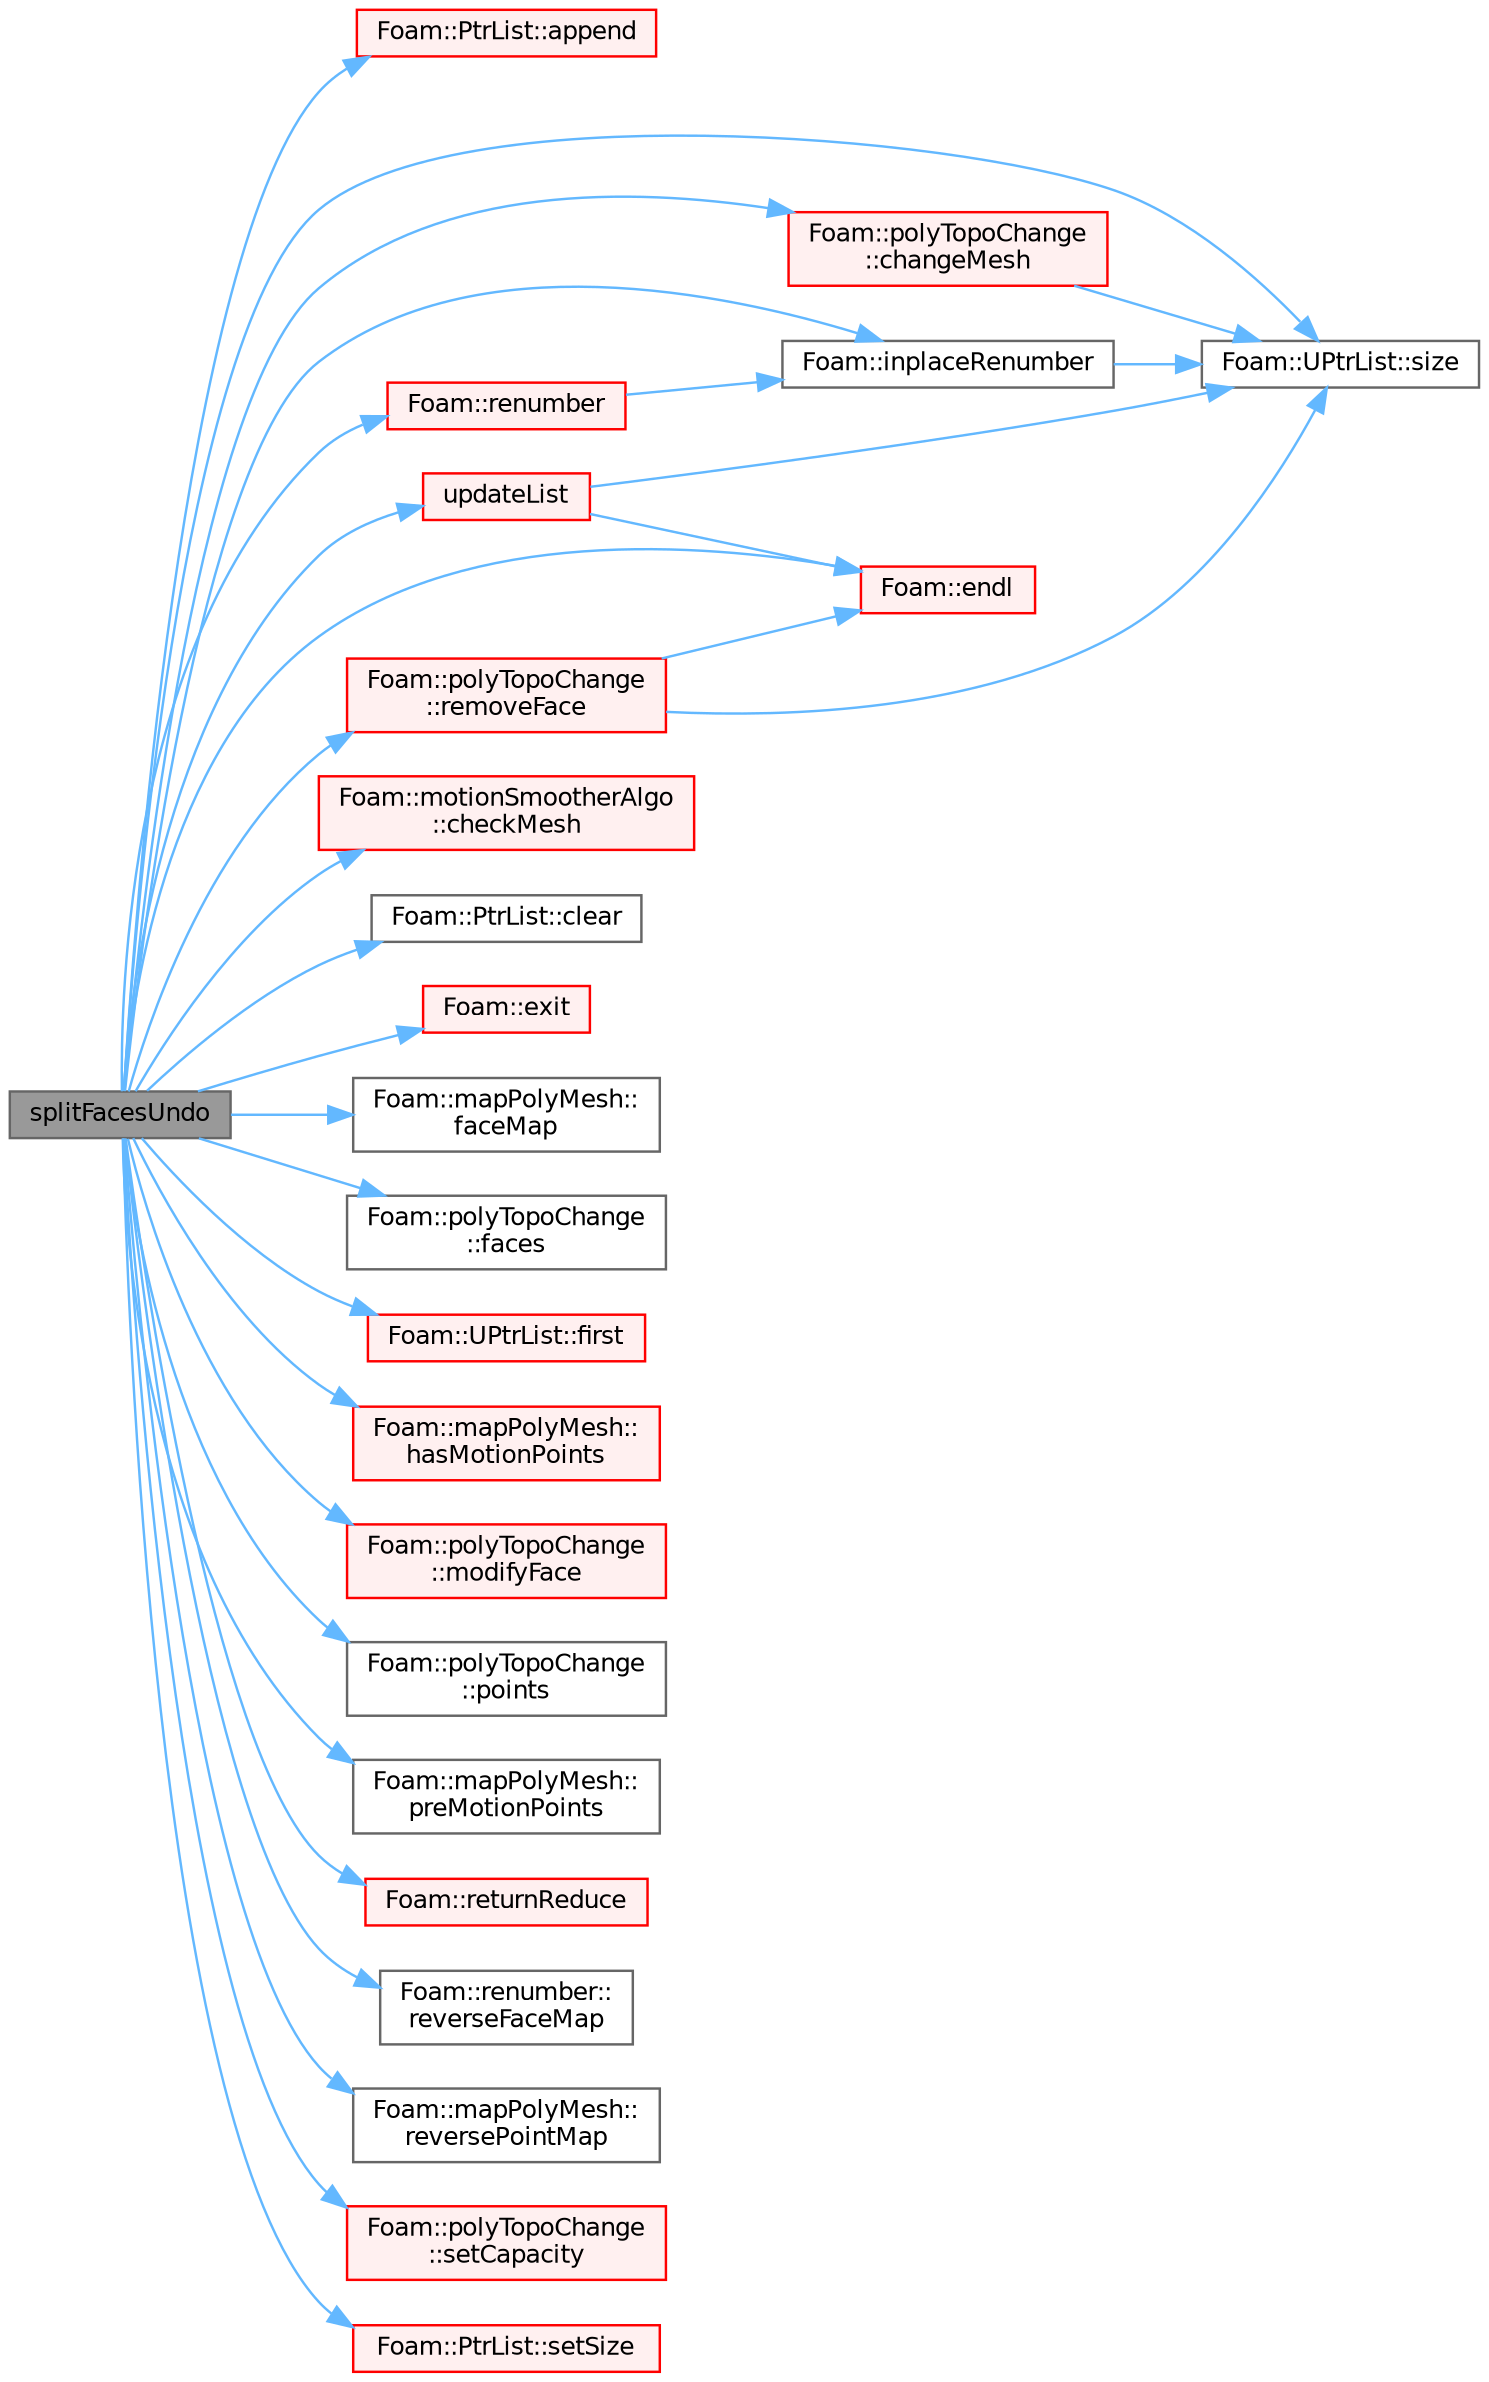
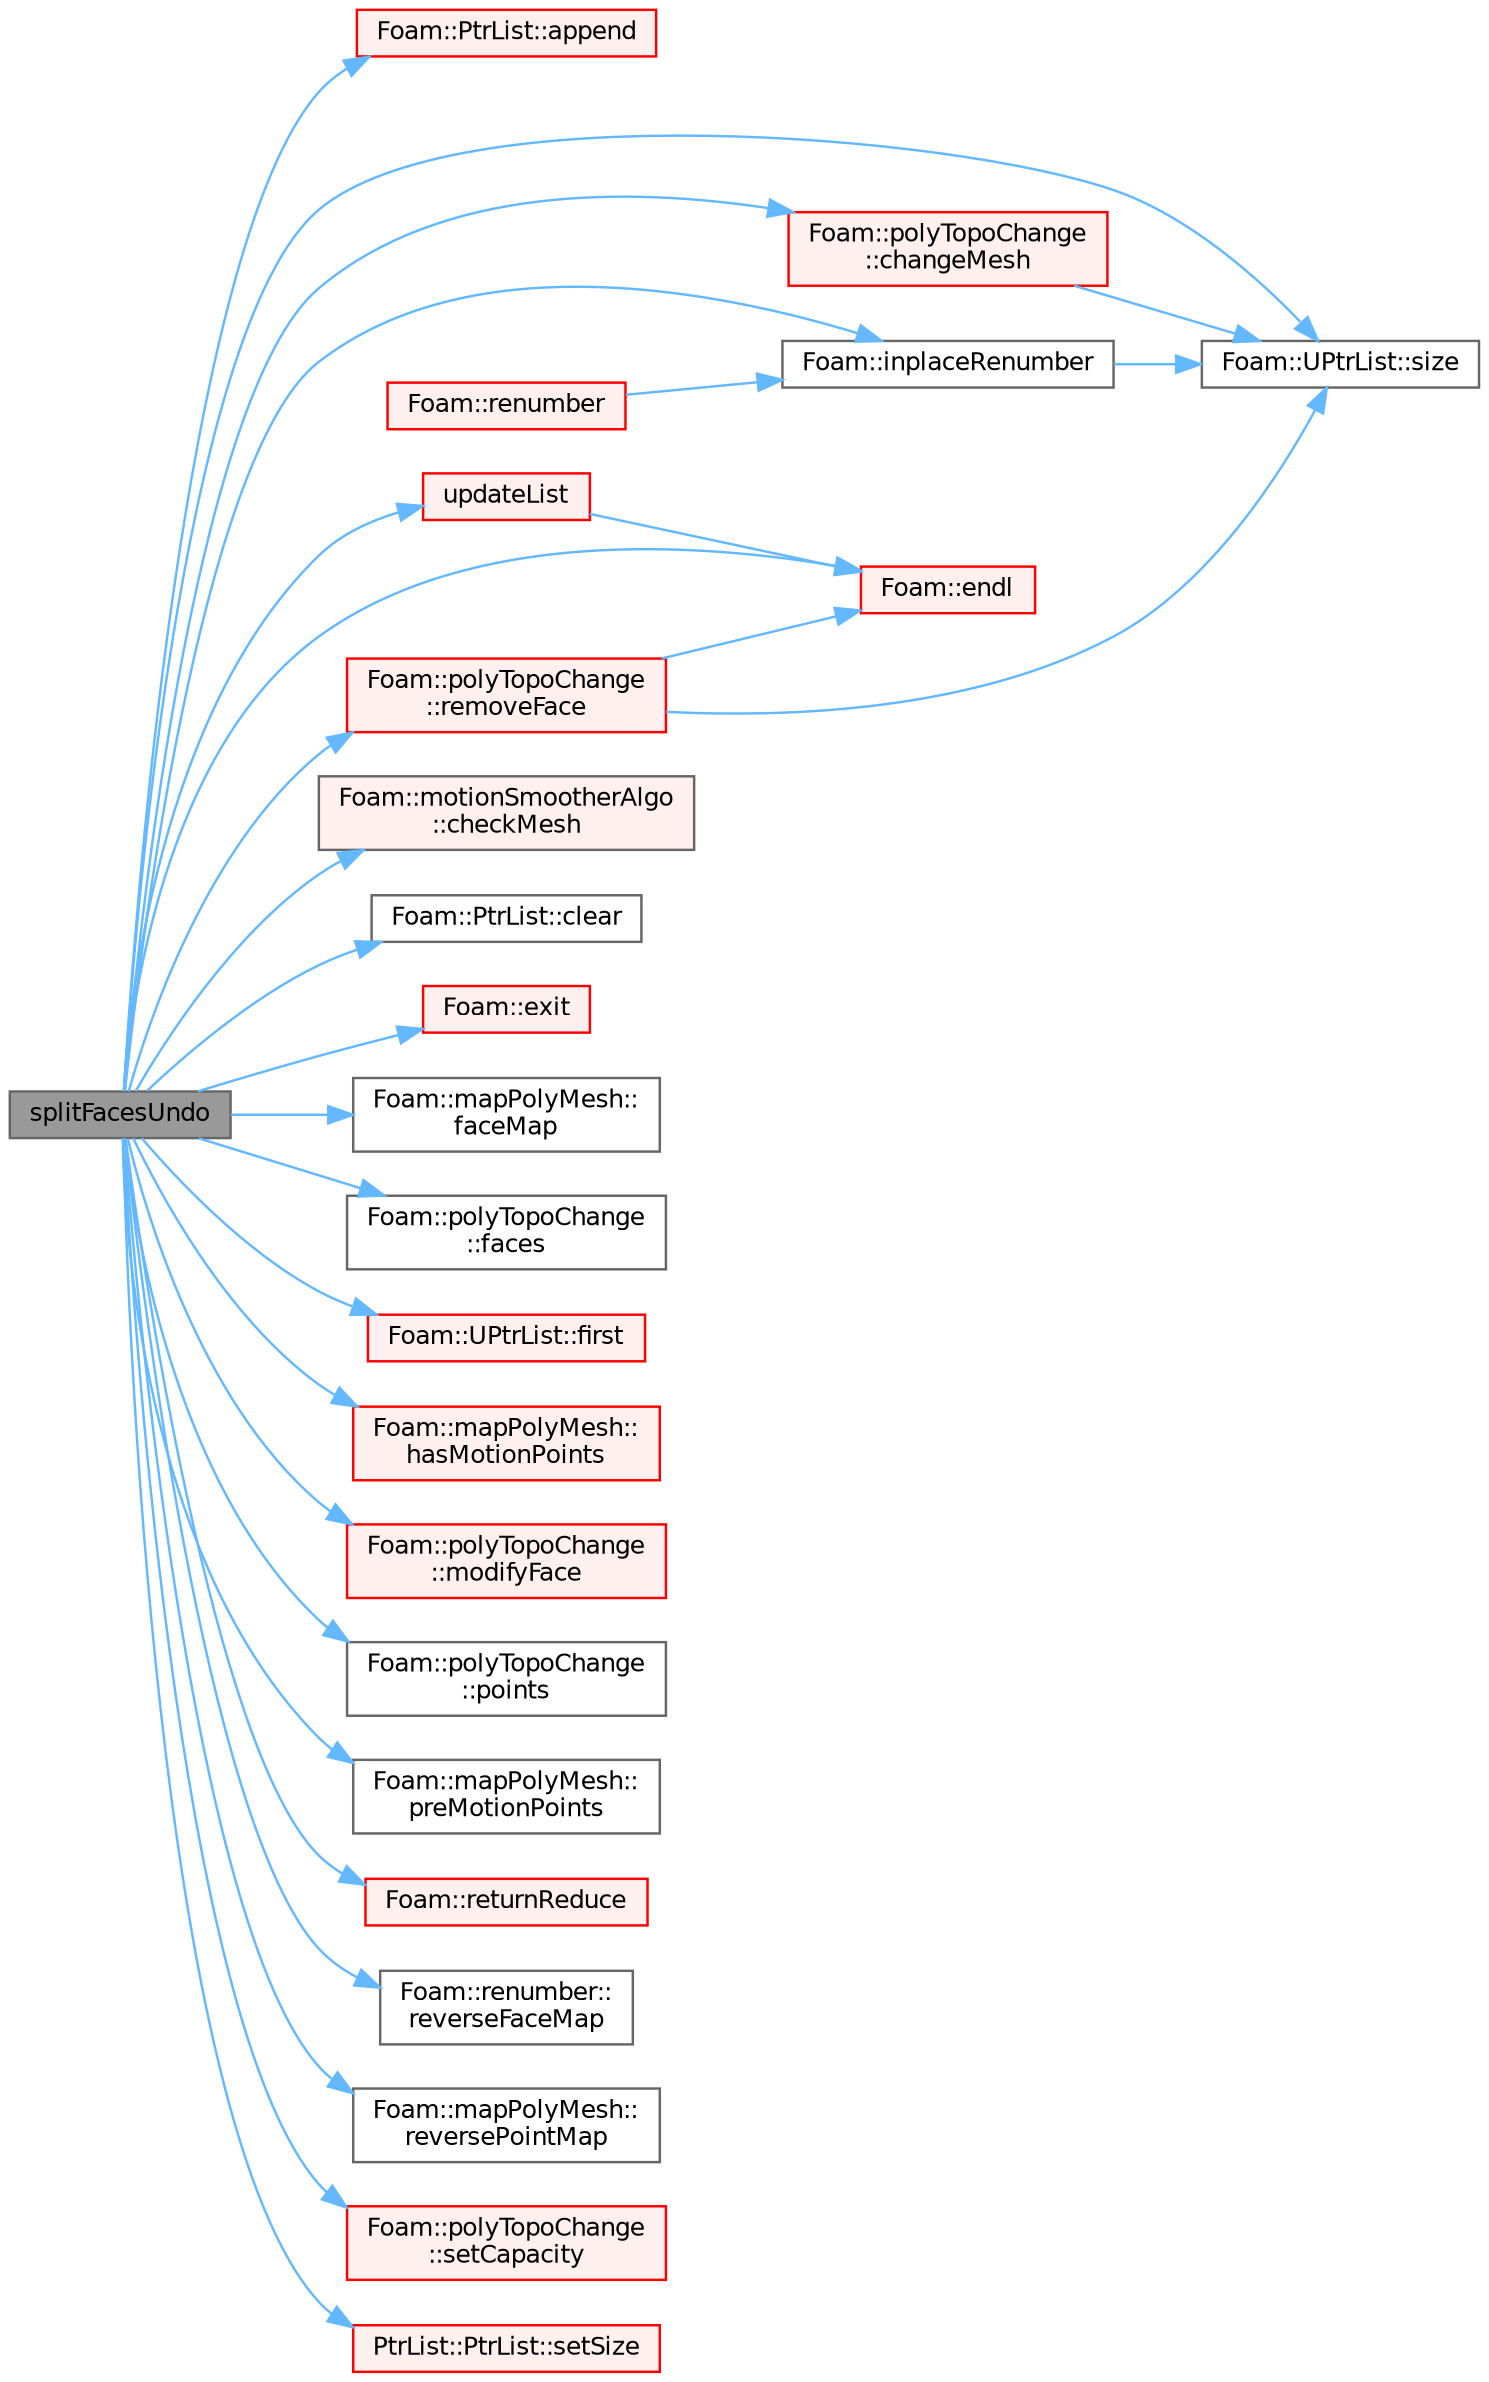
edge "updateList" -> "Foam::UPtrList::size": removed
edge "splitFacesUndo" -> "Foam::renumber": removed
node "Foam::motionSmootherAlgo ::checkMesh": color red -> grey40
node "Foam::PtrList::setSize": label "Foam::PtrList::setSize" -> "PtrList::PtrList::setSize"
